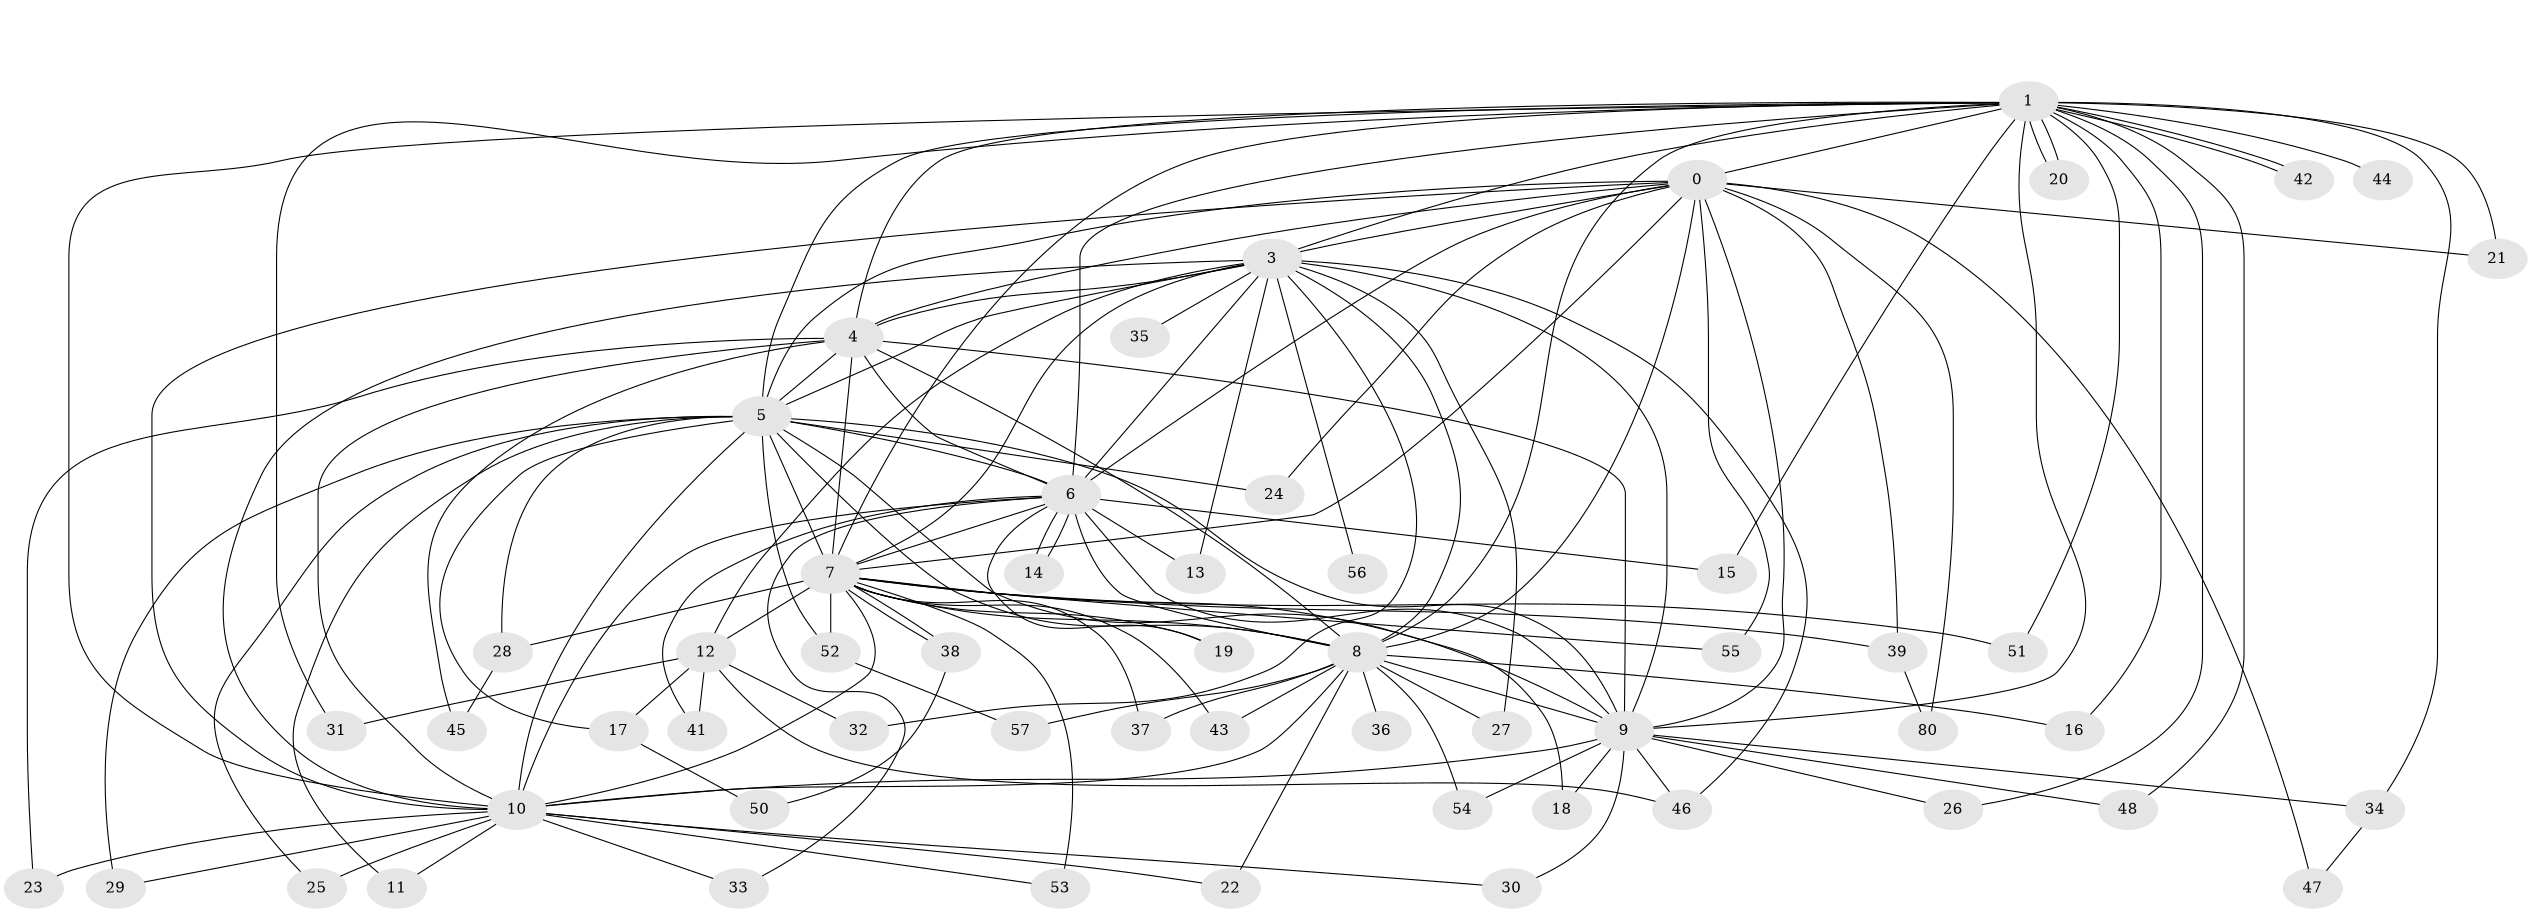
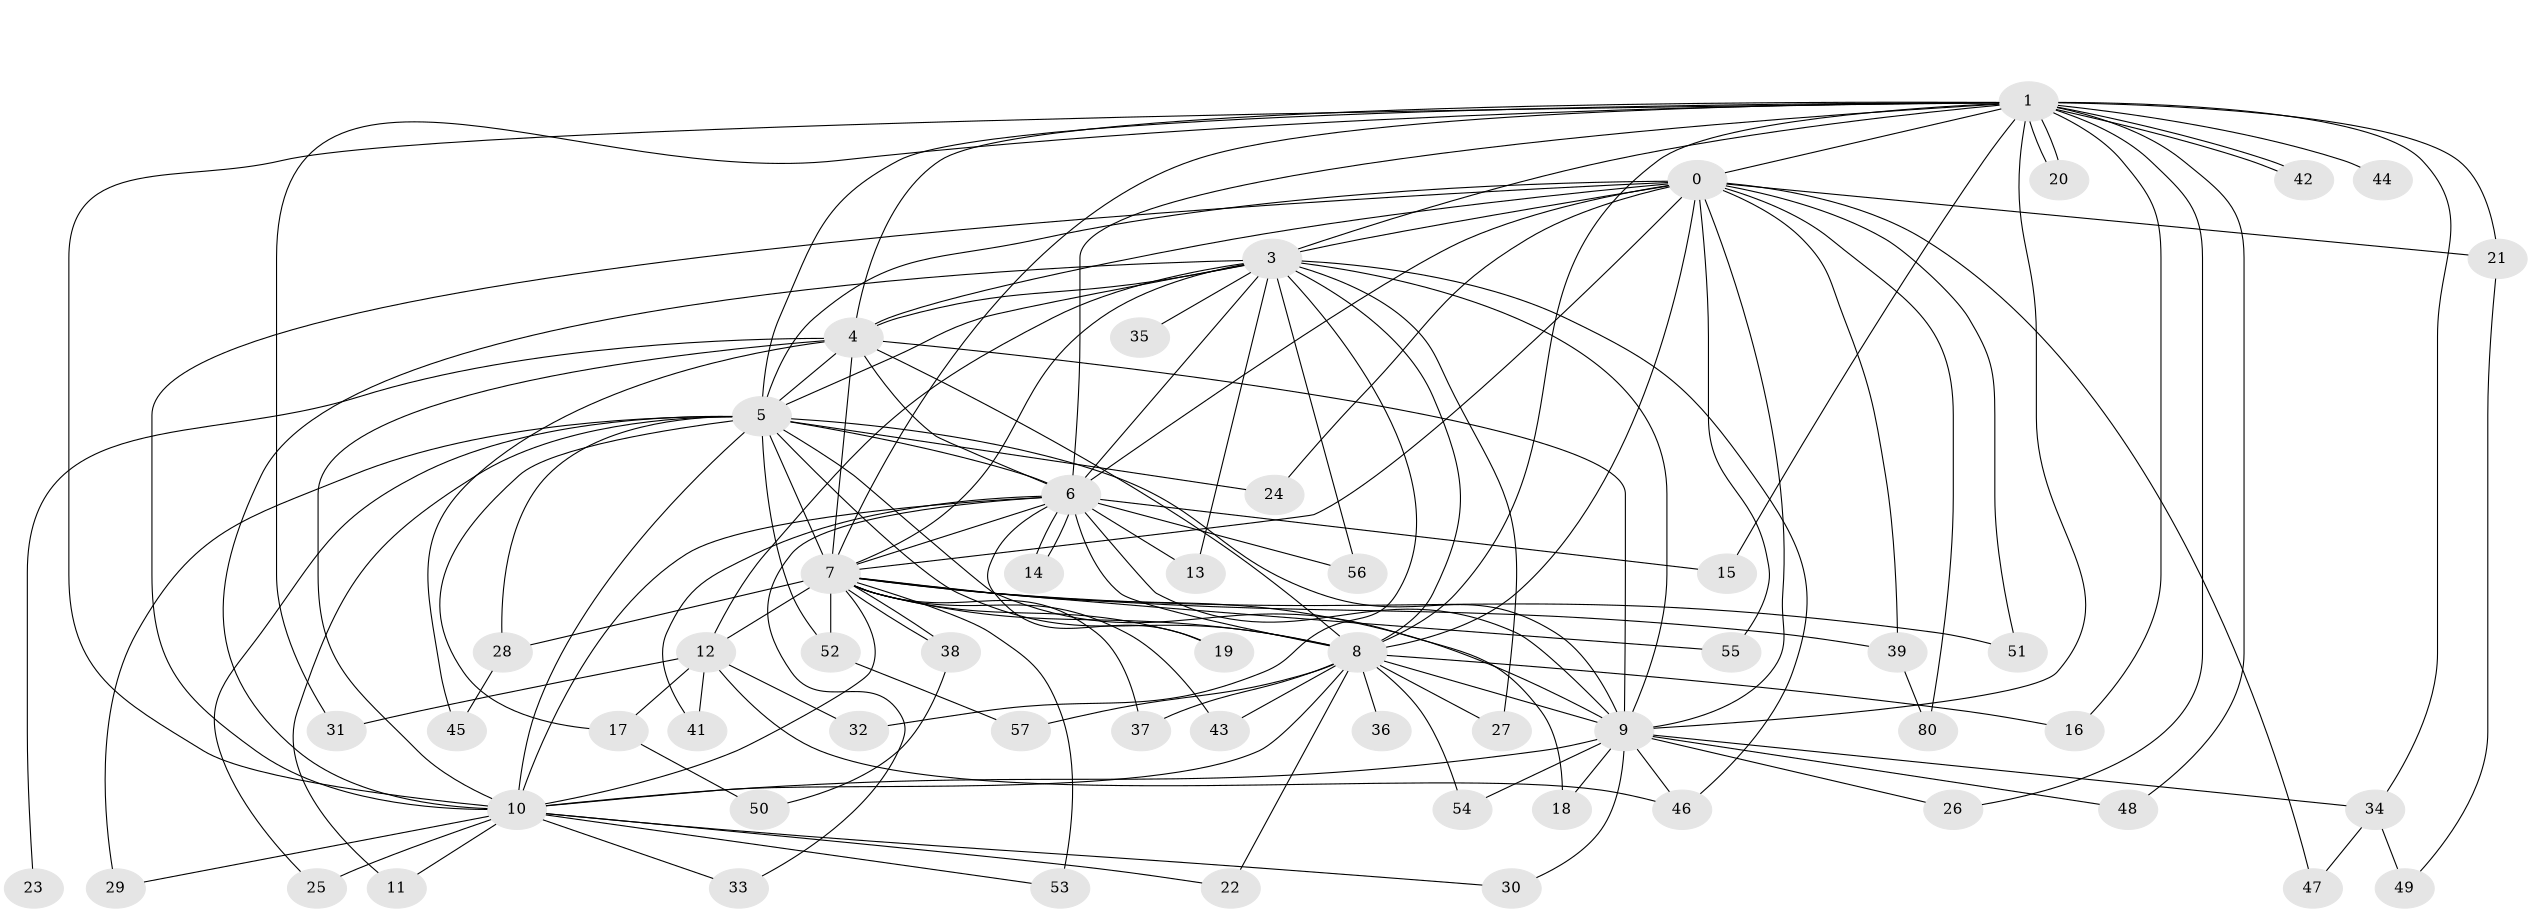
edge "1" -- "51": now "0" -- "51"
edge "6" -- "56": added
edge "10" -- "23": removed
node "49": added
